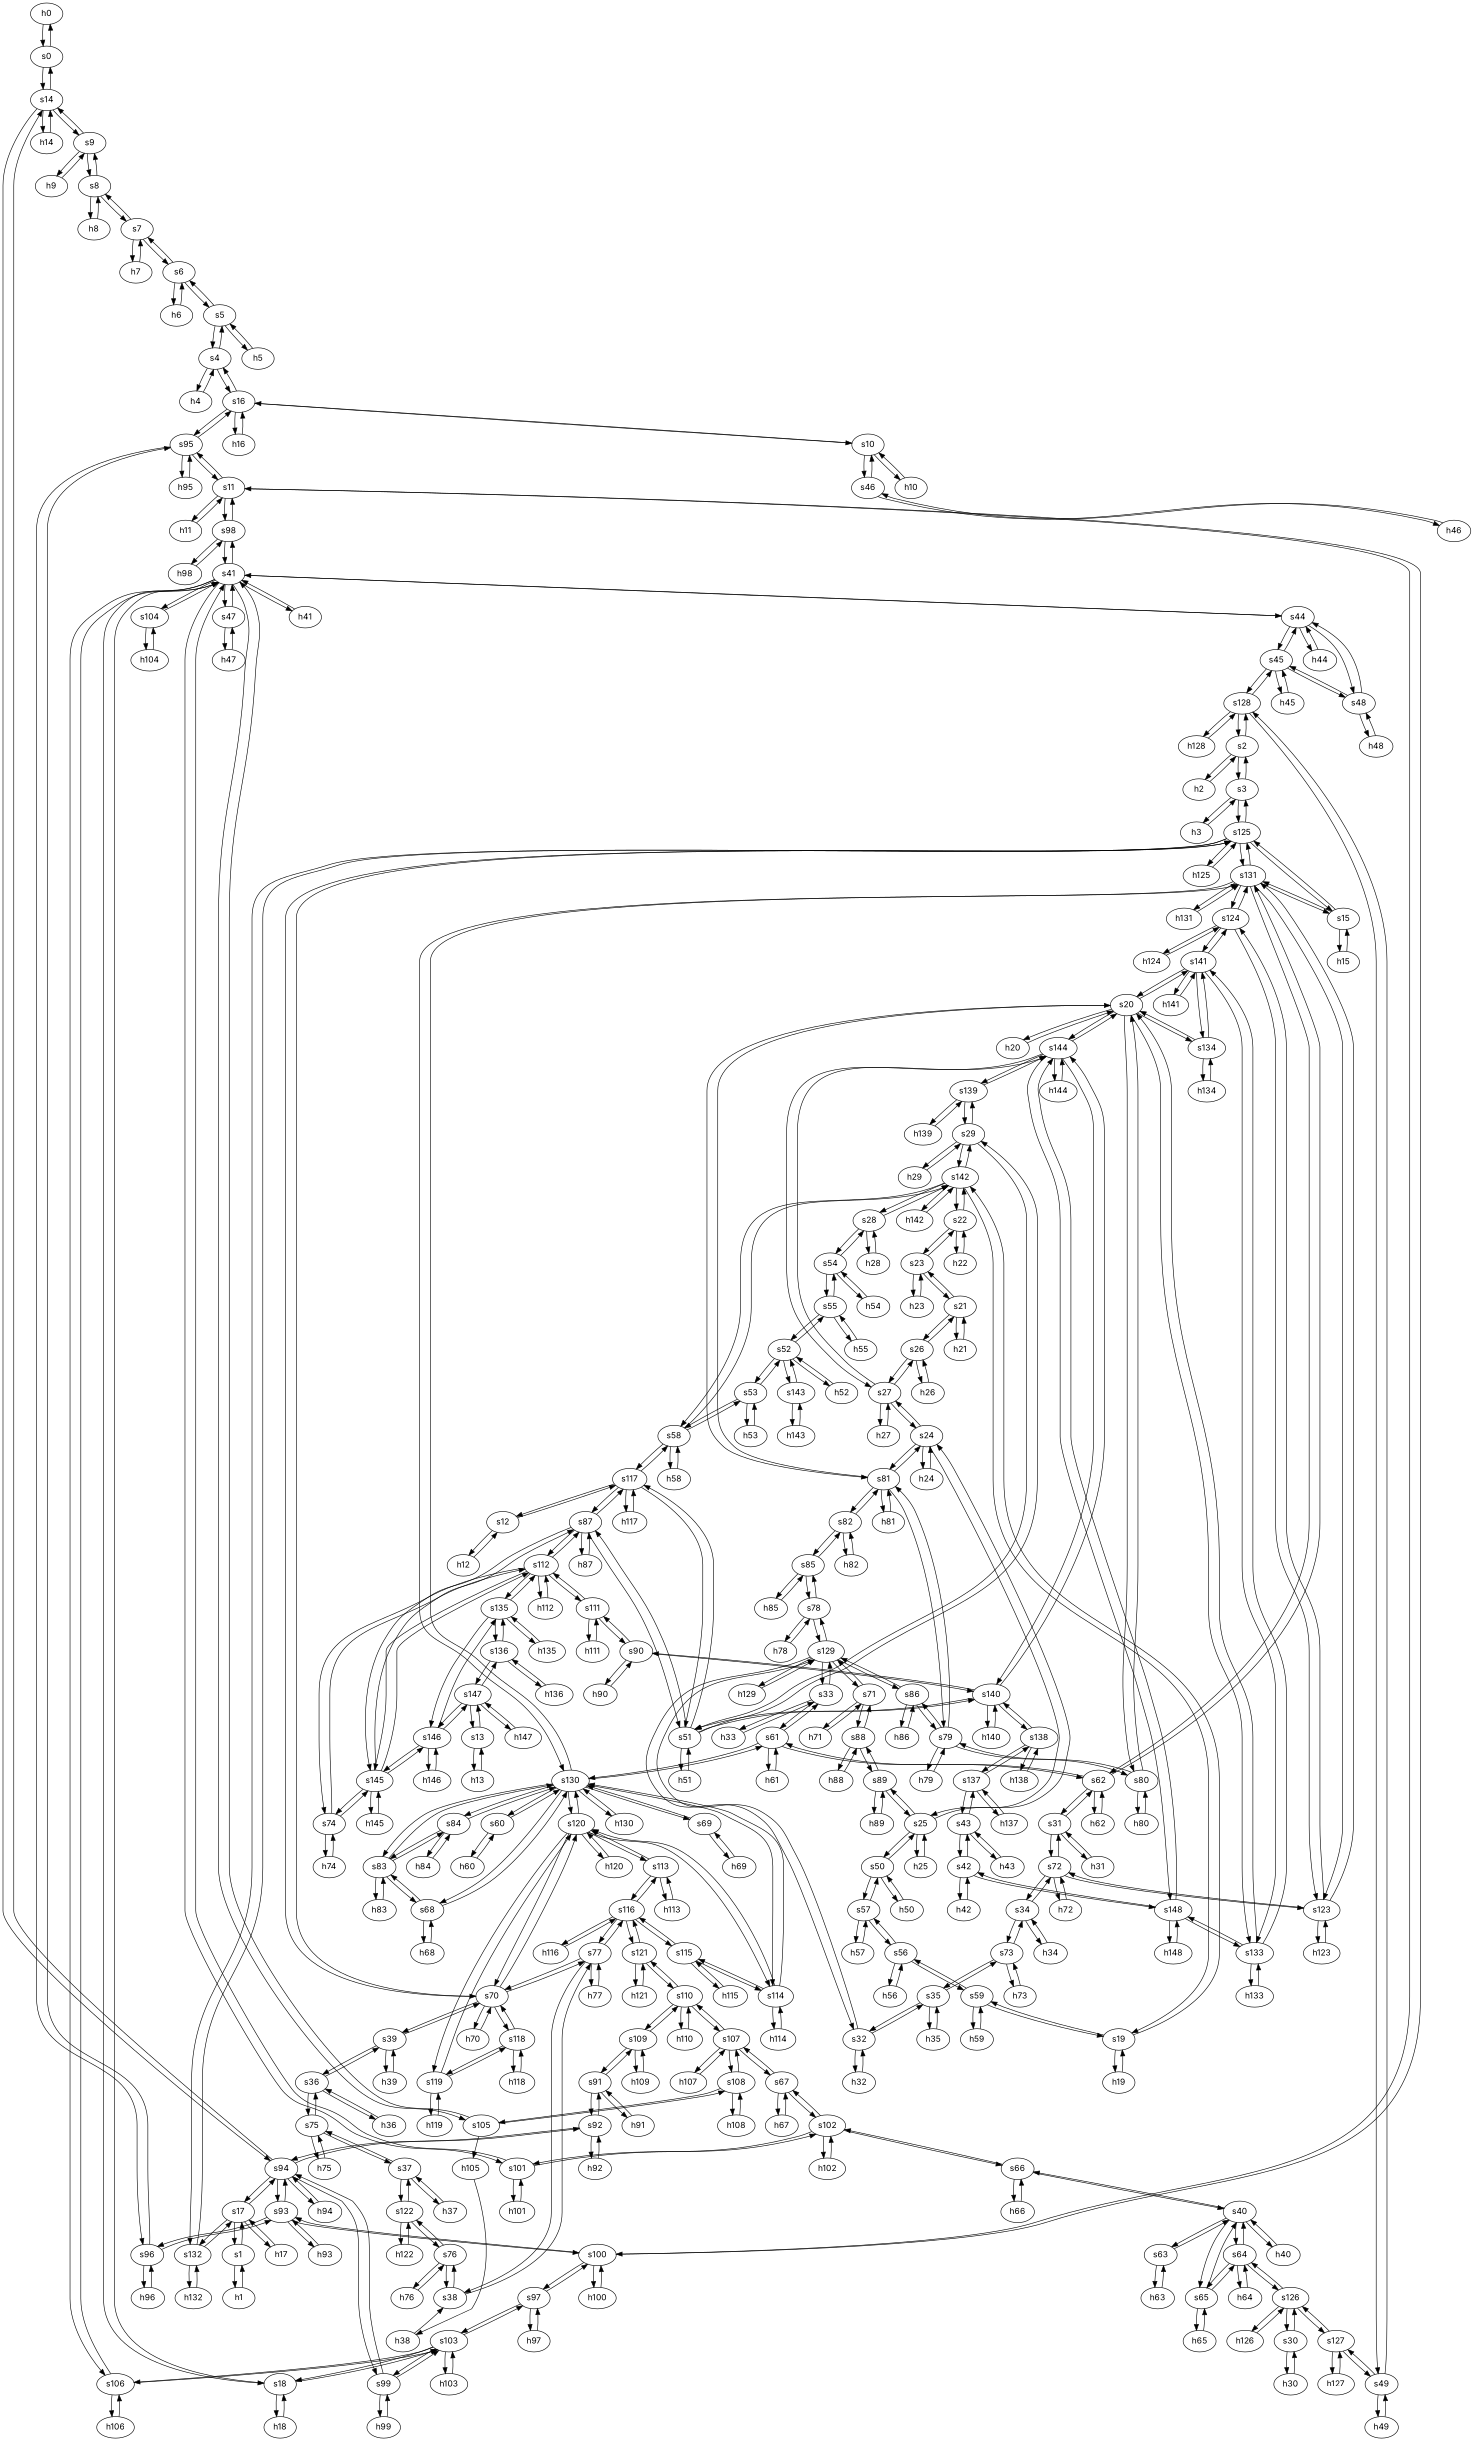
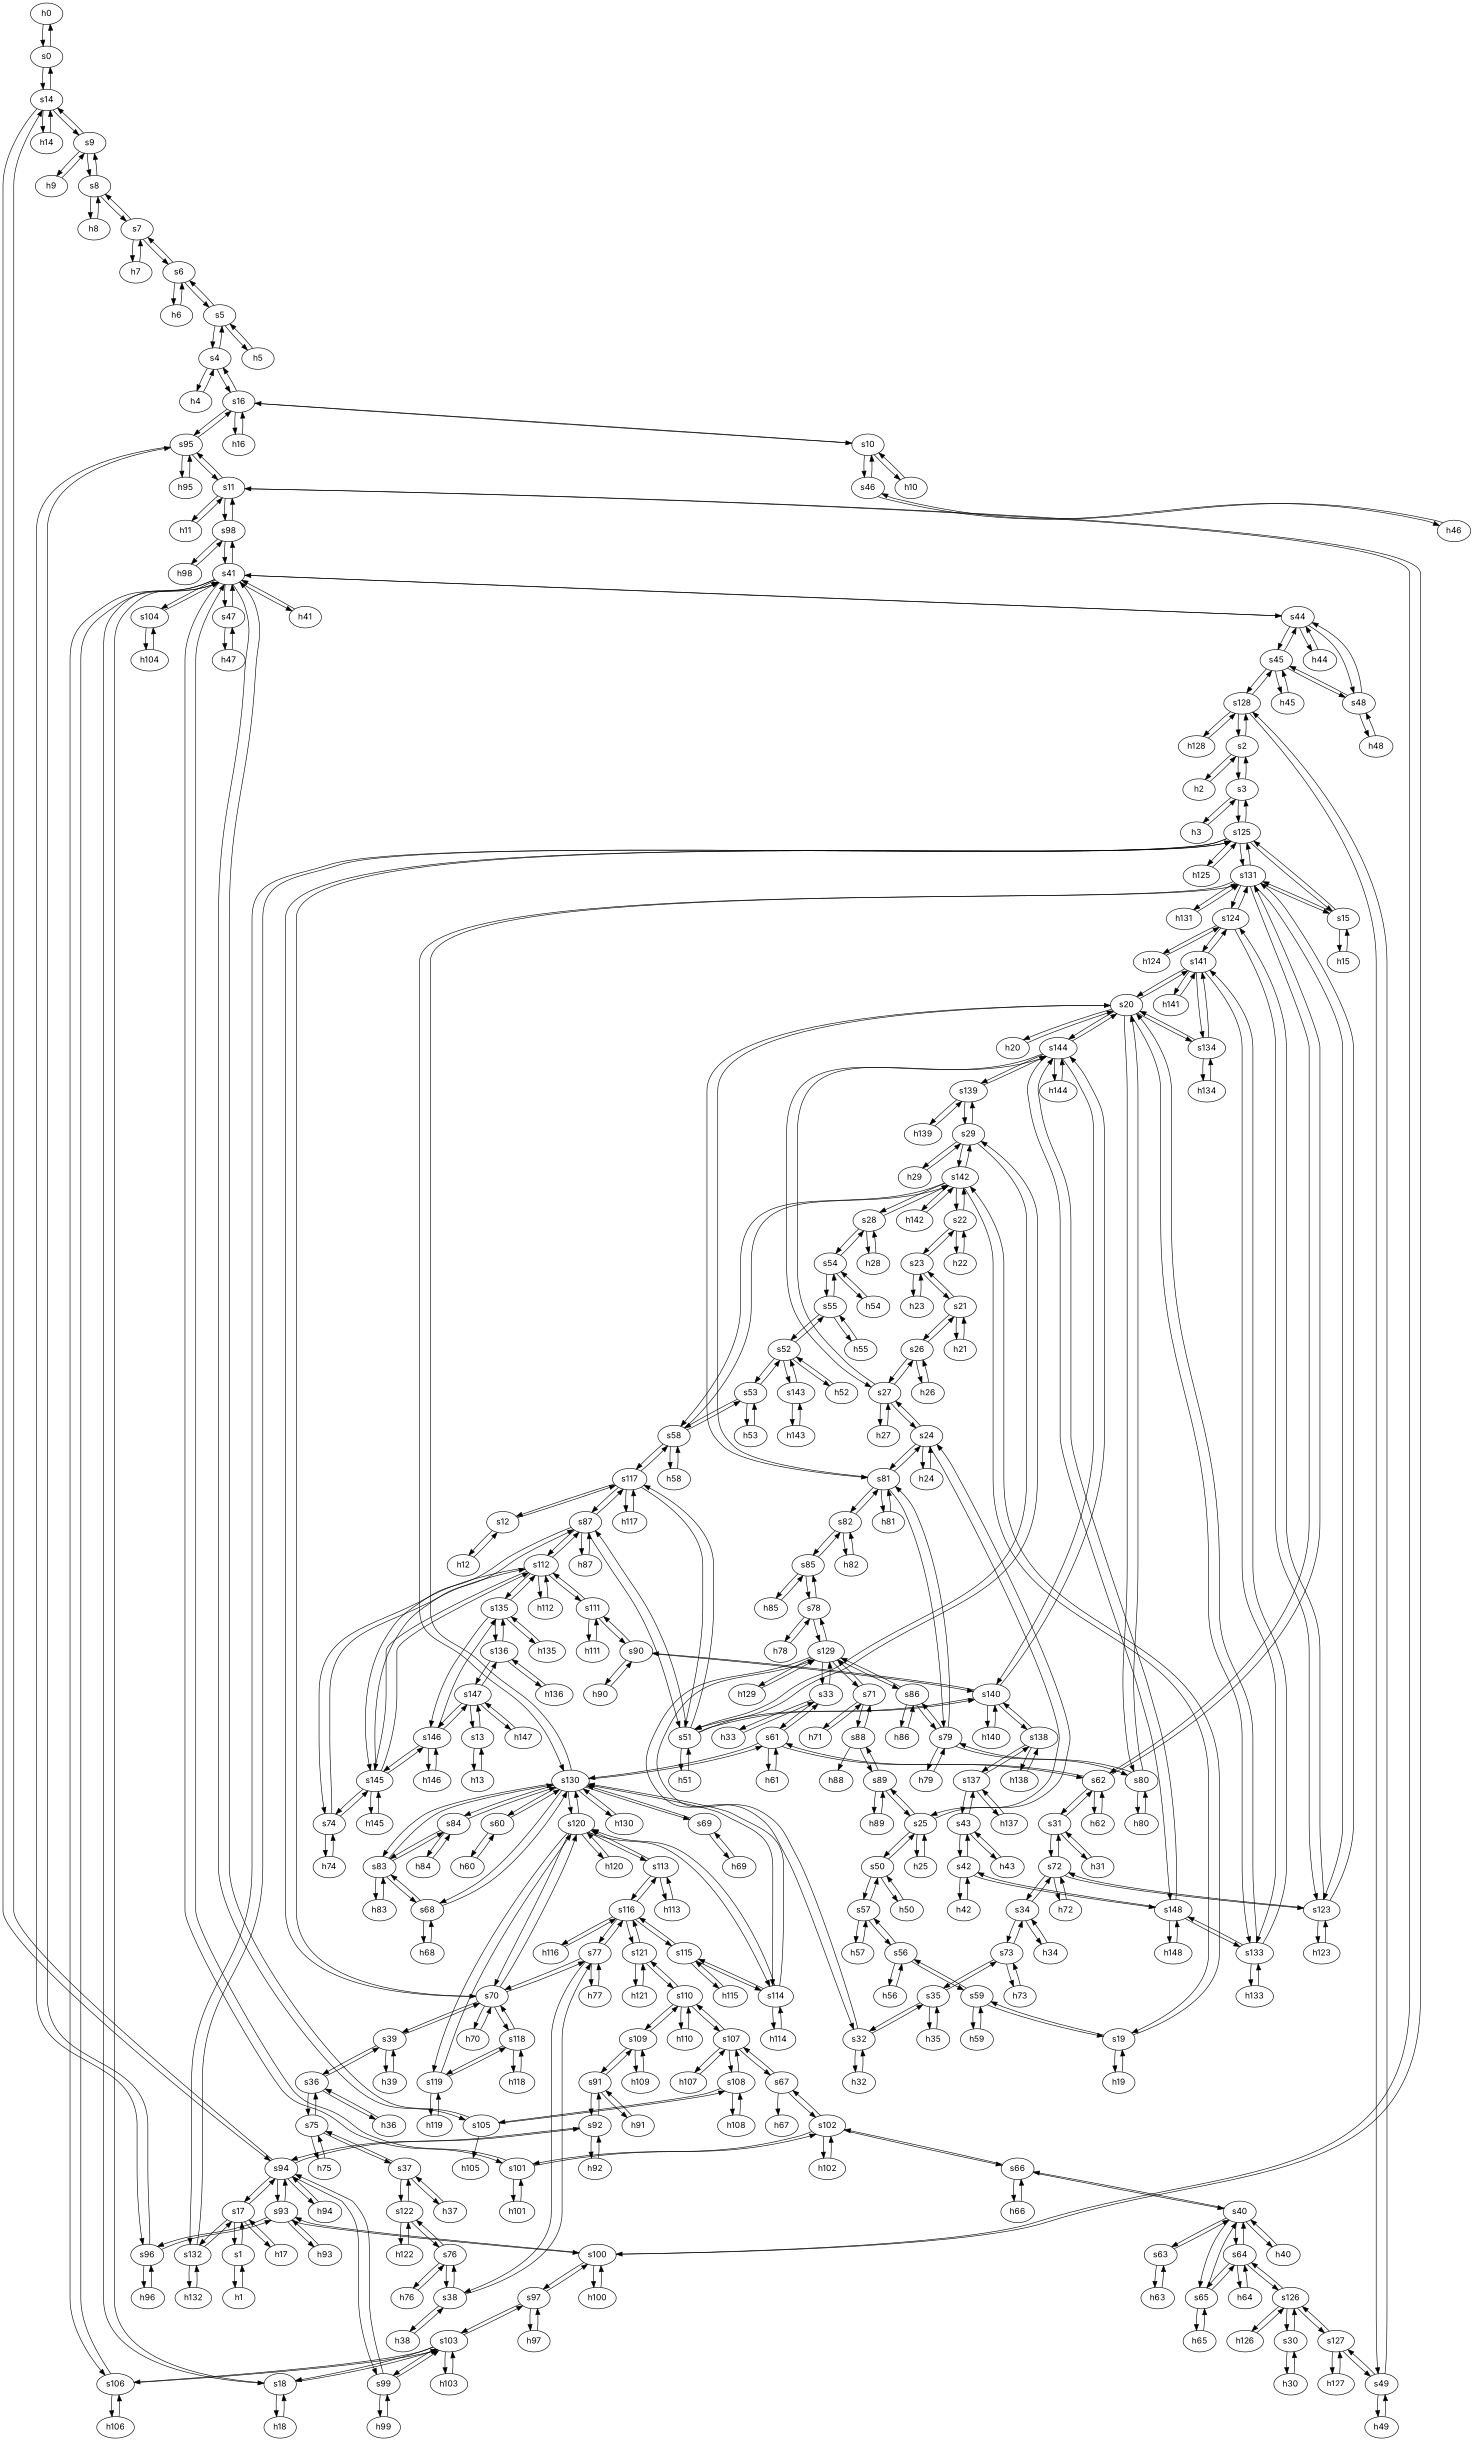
edge "h88" -> "s88": removed
edge "h67" -> "s67": removed
edge "h105" -> "h38": now "s38" -> "h38"
